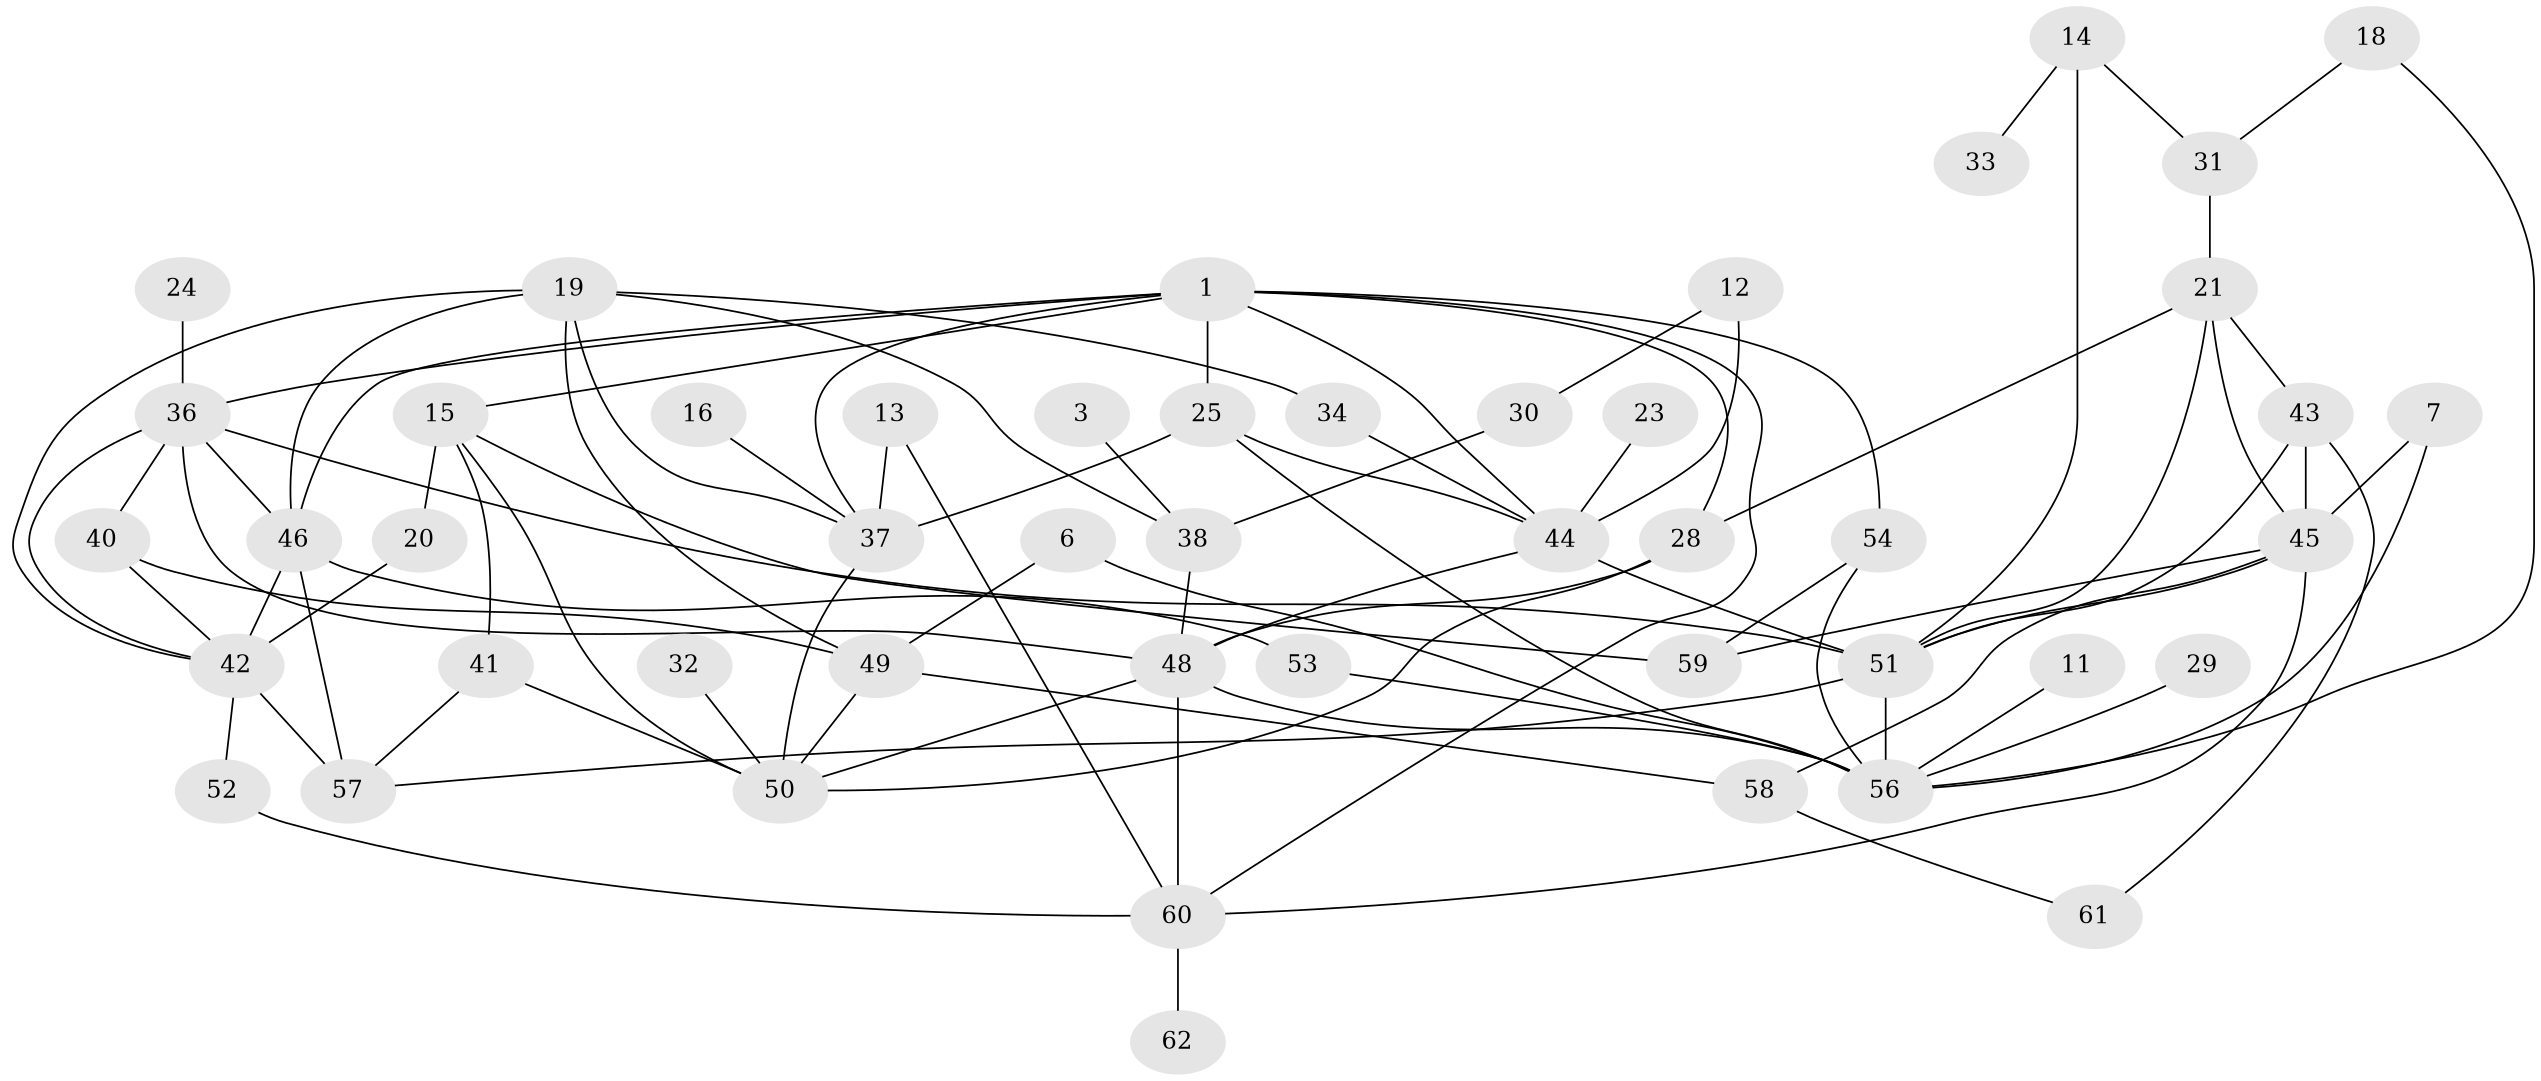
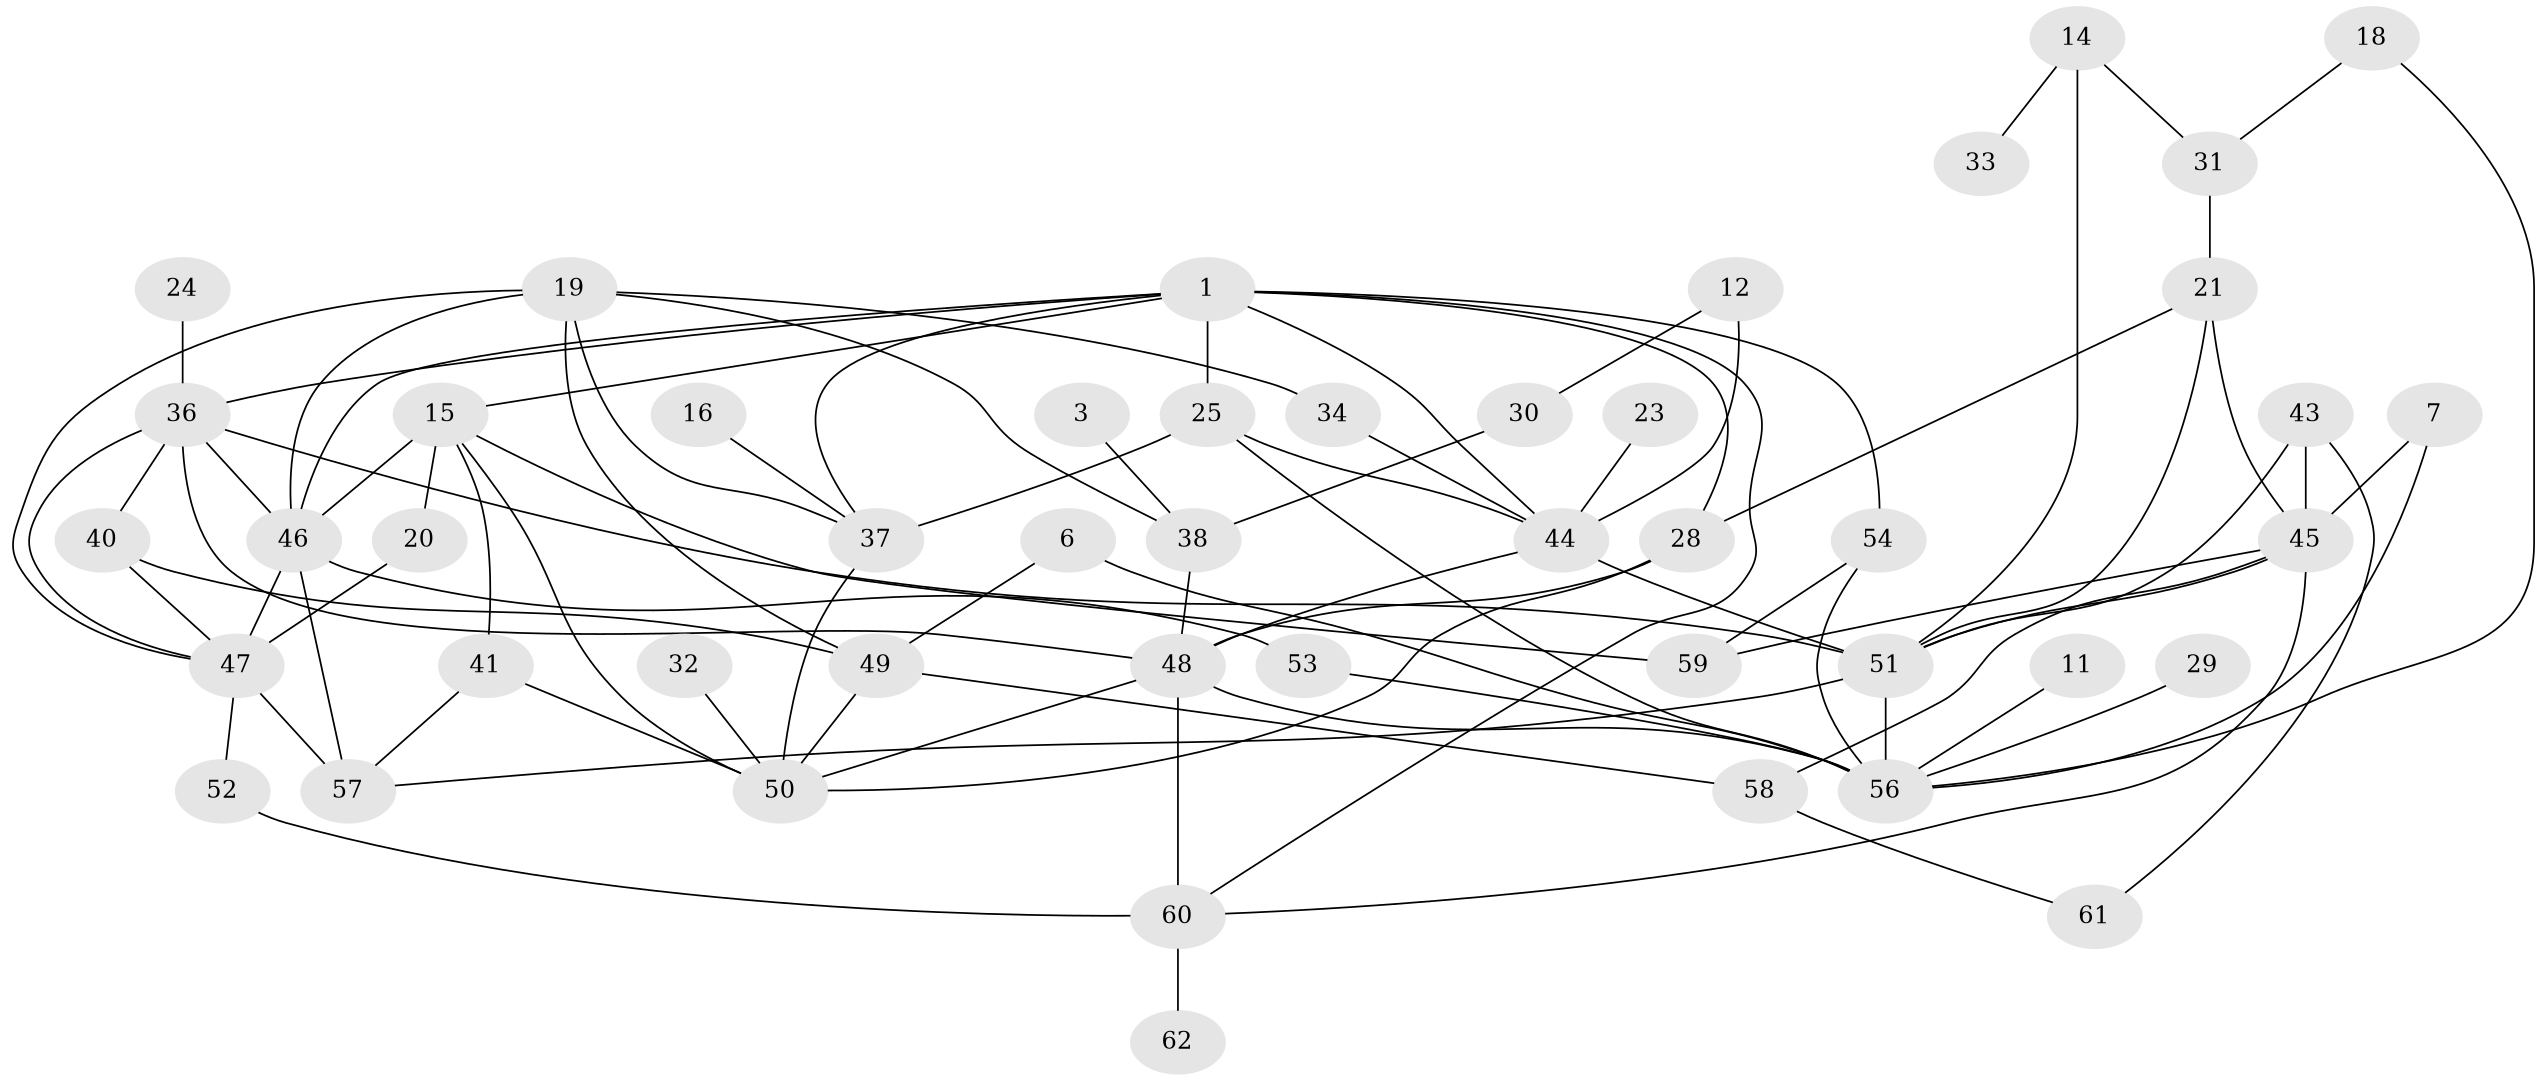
edge "21" -- "43": removed
node "13": removed
edge "15" -- "46": added
node "42": label "42" -> "47"
